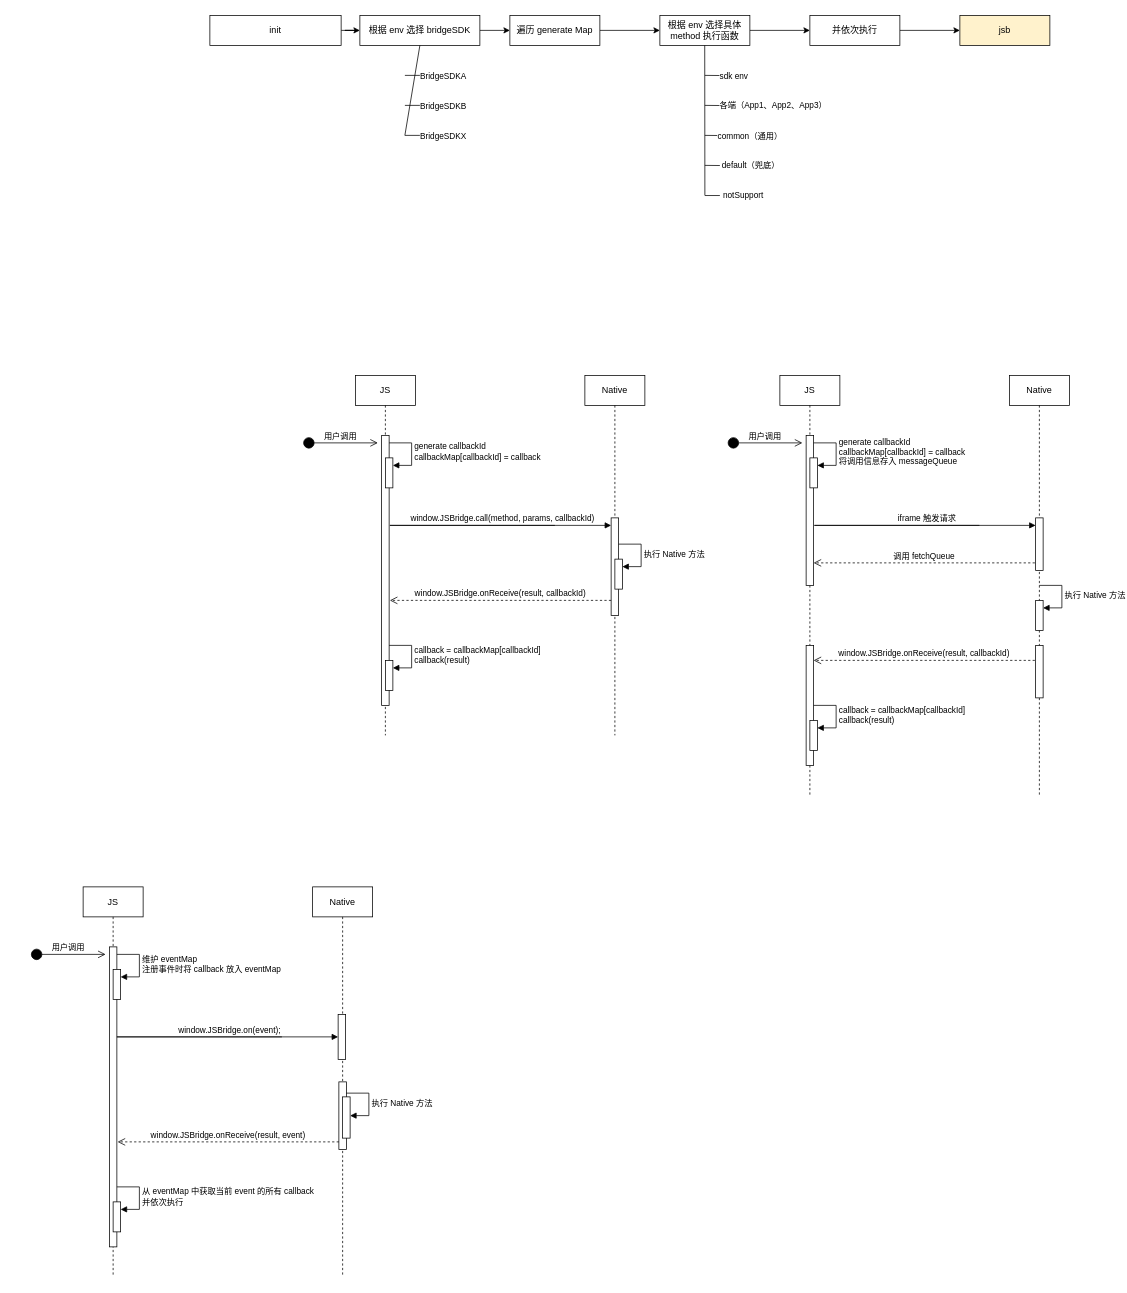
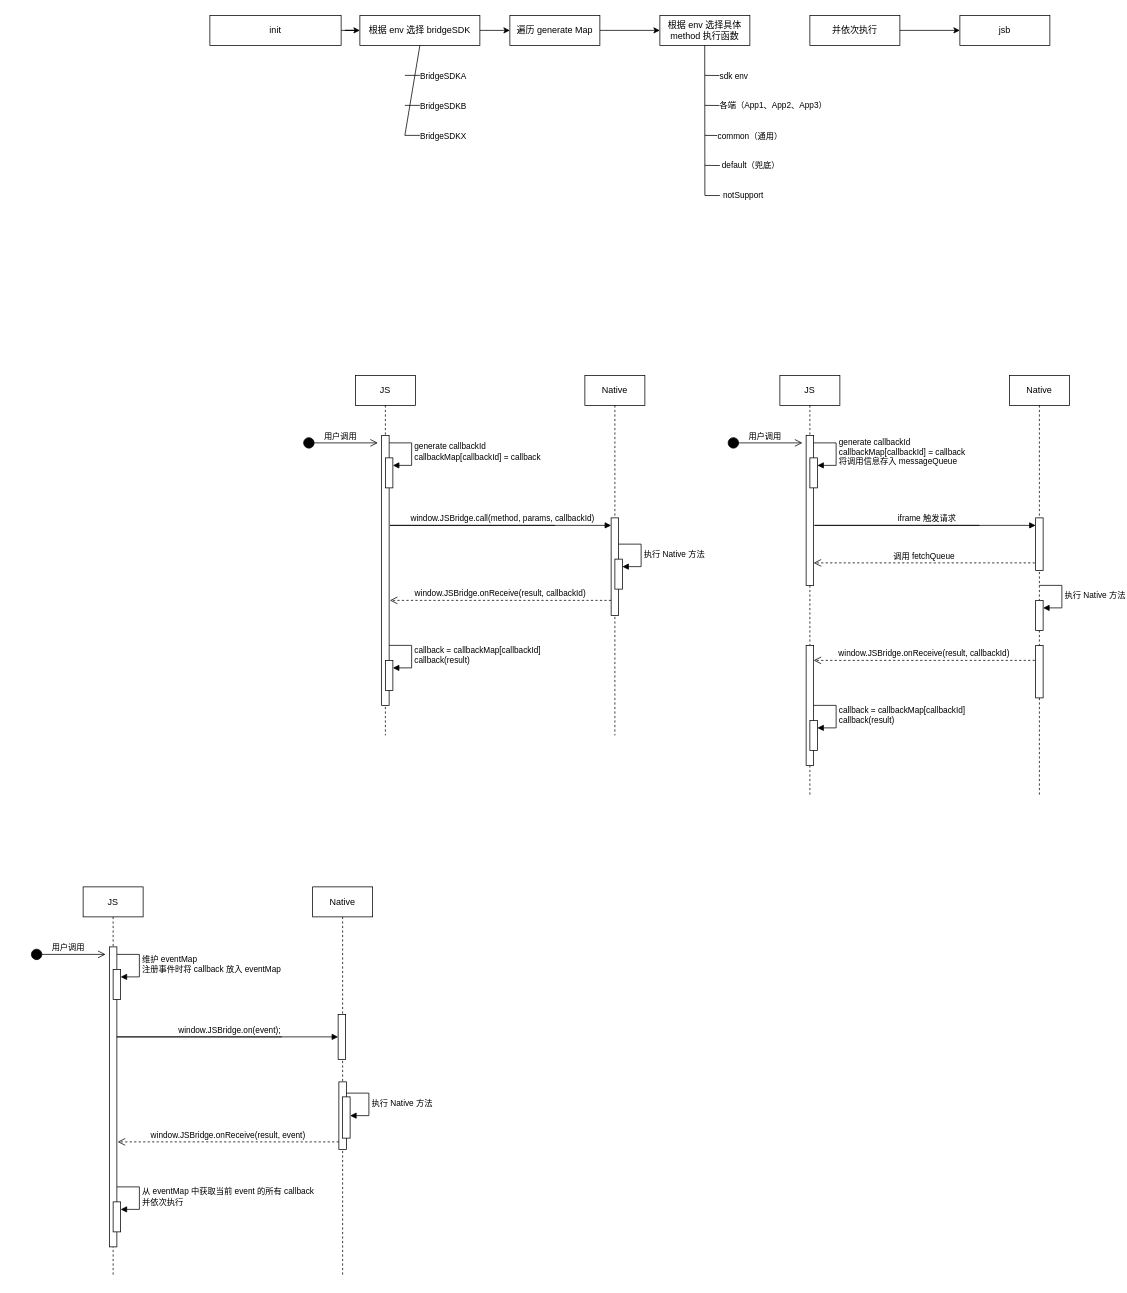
edge "根据 env 选择具体 method 执行函数" -> "并依次执行": removed
node "jsb": fillcolor #fff2cc -> #ffffff
